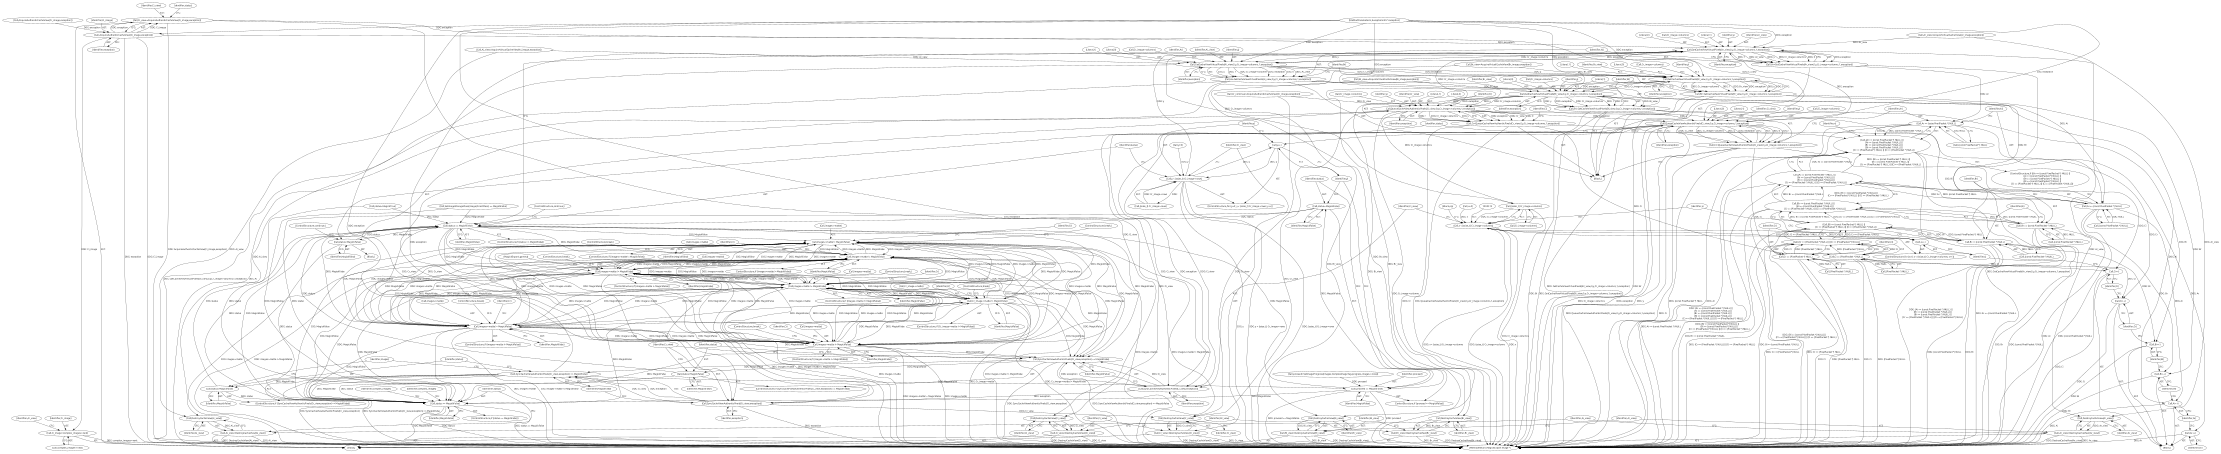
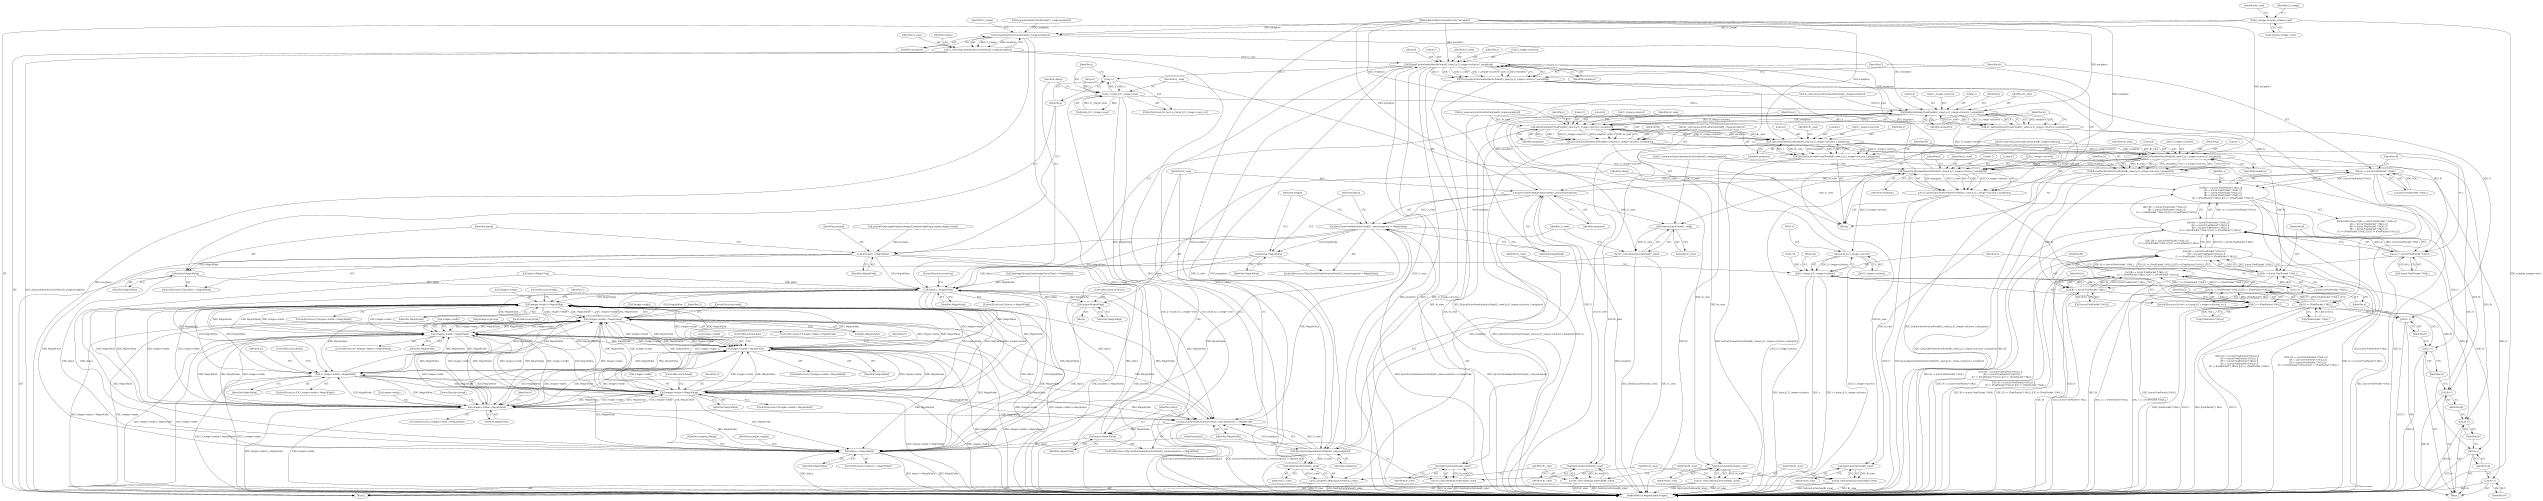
node "(Call,Ar == (ssize PixelPacket *) NULL)": label "(Call,Ar == (ssize PixelPacket *) NULL)" -> "(Call,Ar == (const PixelPacket *) NULL)"
edge "1000512" -> "(Call,x < (ssize_t) Cr_image->columns)": now "1000512" -> "(Call,(ssize_t) Cr_image->columns)"
edge "(Call,AcquireAuthenticCacheView(Ci_image,exception))" -> "(Call,Ci_image=complex_images->next)": reversed
node "(Call,Cr_image->matte)": removed
node "(Call,SyncCacheViewAuthenticPixels(Cr_view,exception))": label "(Call,SyncCacheViewAuthenticPixels(Cr_view,exception))" -> "(Call,SyncCacheViewAuthenticPixels(Cr_proceed,exception))"
node "(Call,Ci_view=DestroyCacheView(Ci_view))": label "(Call,Ci_view=DestroyCacheView(Ci_view))" -> "(Call,Ci_progress=DestroyCacheView(Ci_view))"
edge "(Call,SyncCacheViewAuthenticPixels(Ci_view,exception))" -> "(Call,DestroyCacheView(Ci_view))": added, label "DDG: Ci_view"
